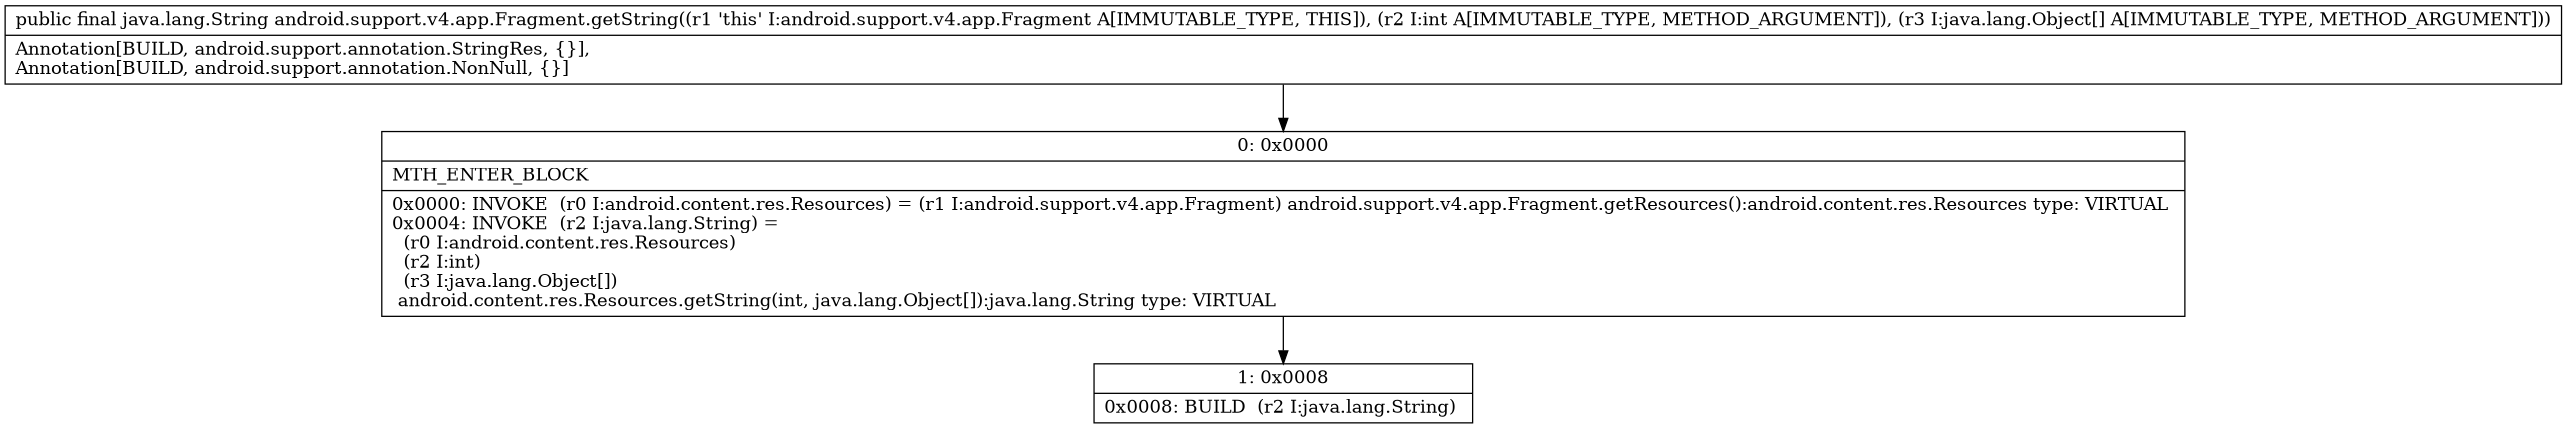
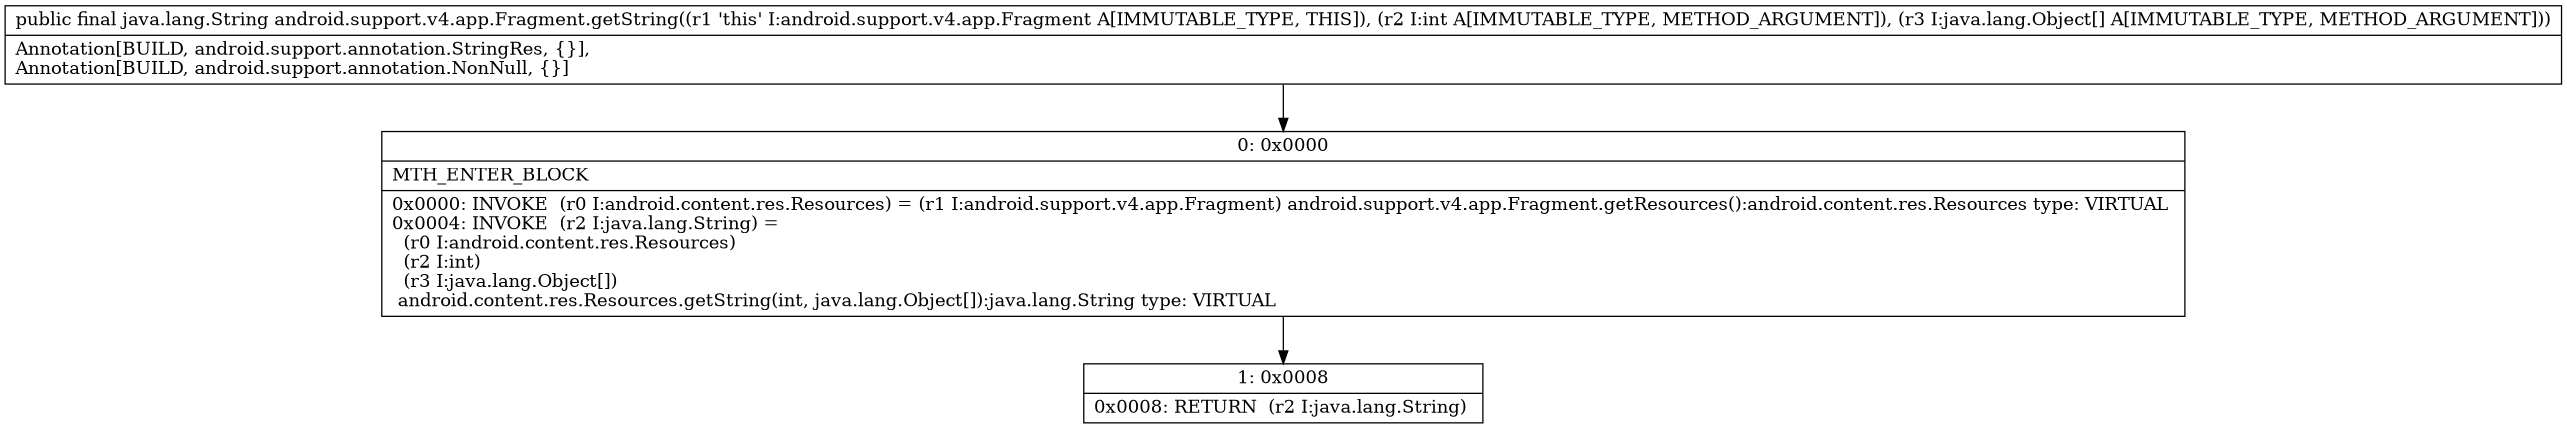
node "1: 0x0008": text "0x0008: BUILD  (r2 I:java.lang.String)" -> "0x0008: RETURN  (r2 I:java.lang.String)"
